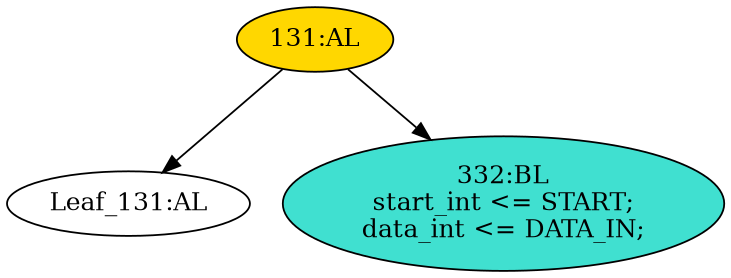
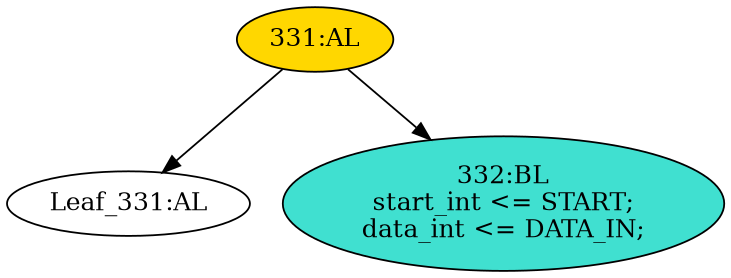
node "131:AL": label "131:AL" -> "331:AL"
node "Leaf_131:AL": label "Leaf_131:AL" -> "Leaf_331:AL"
